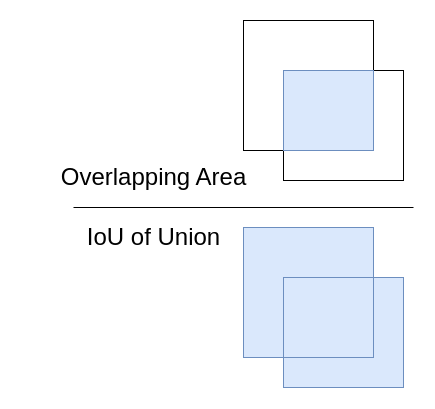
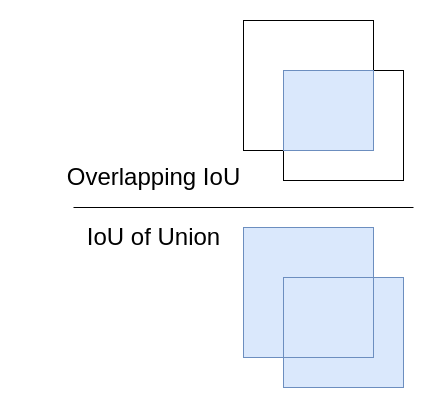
node "Overlapping Area": label "Overlapping Area" -> "Overlapping IoU"
